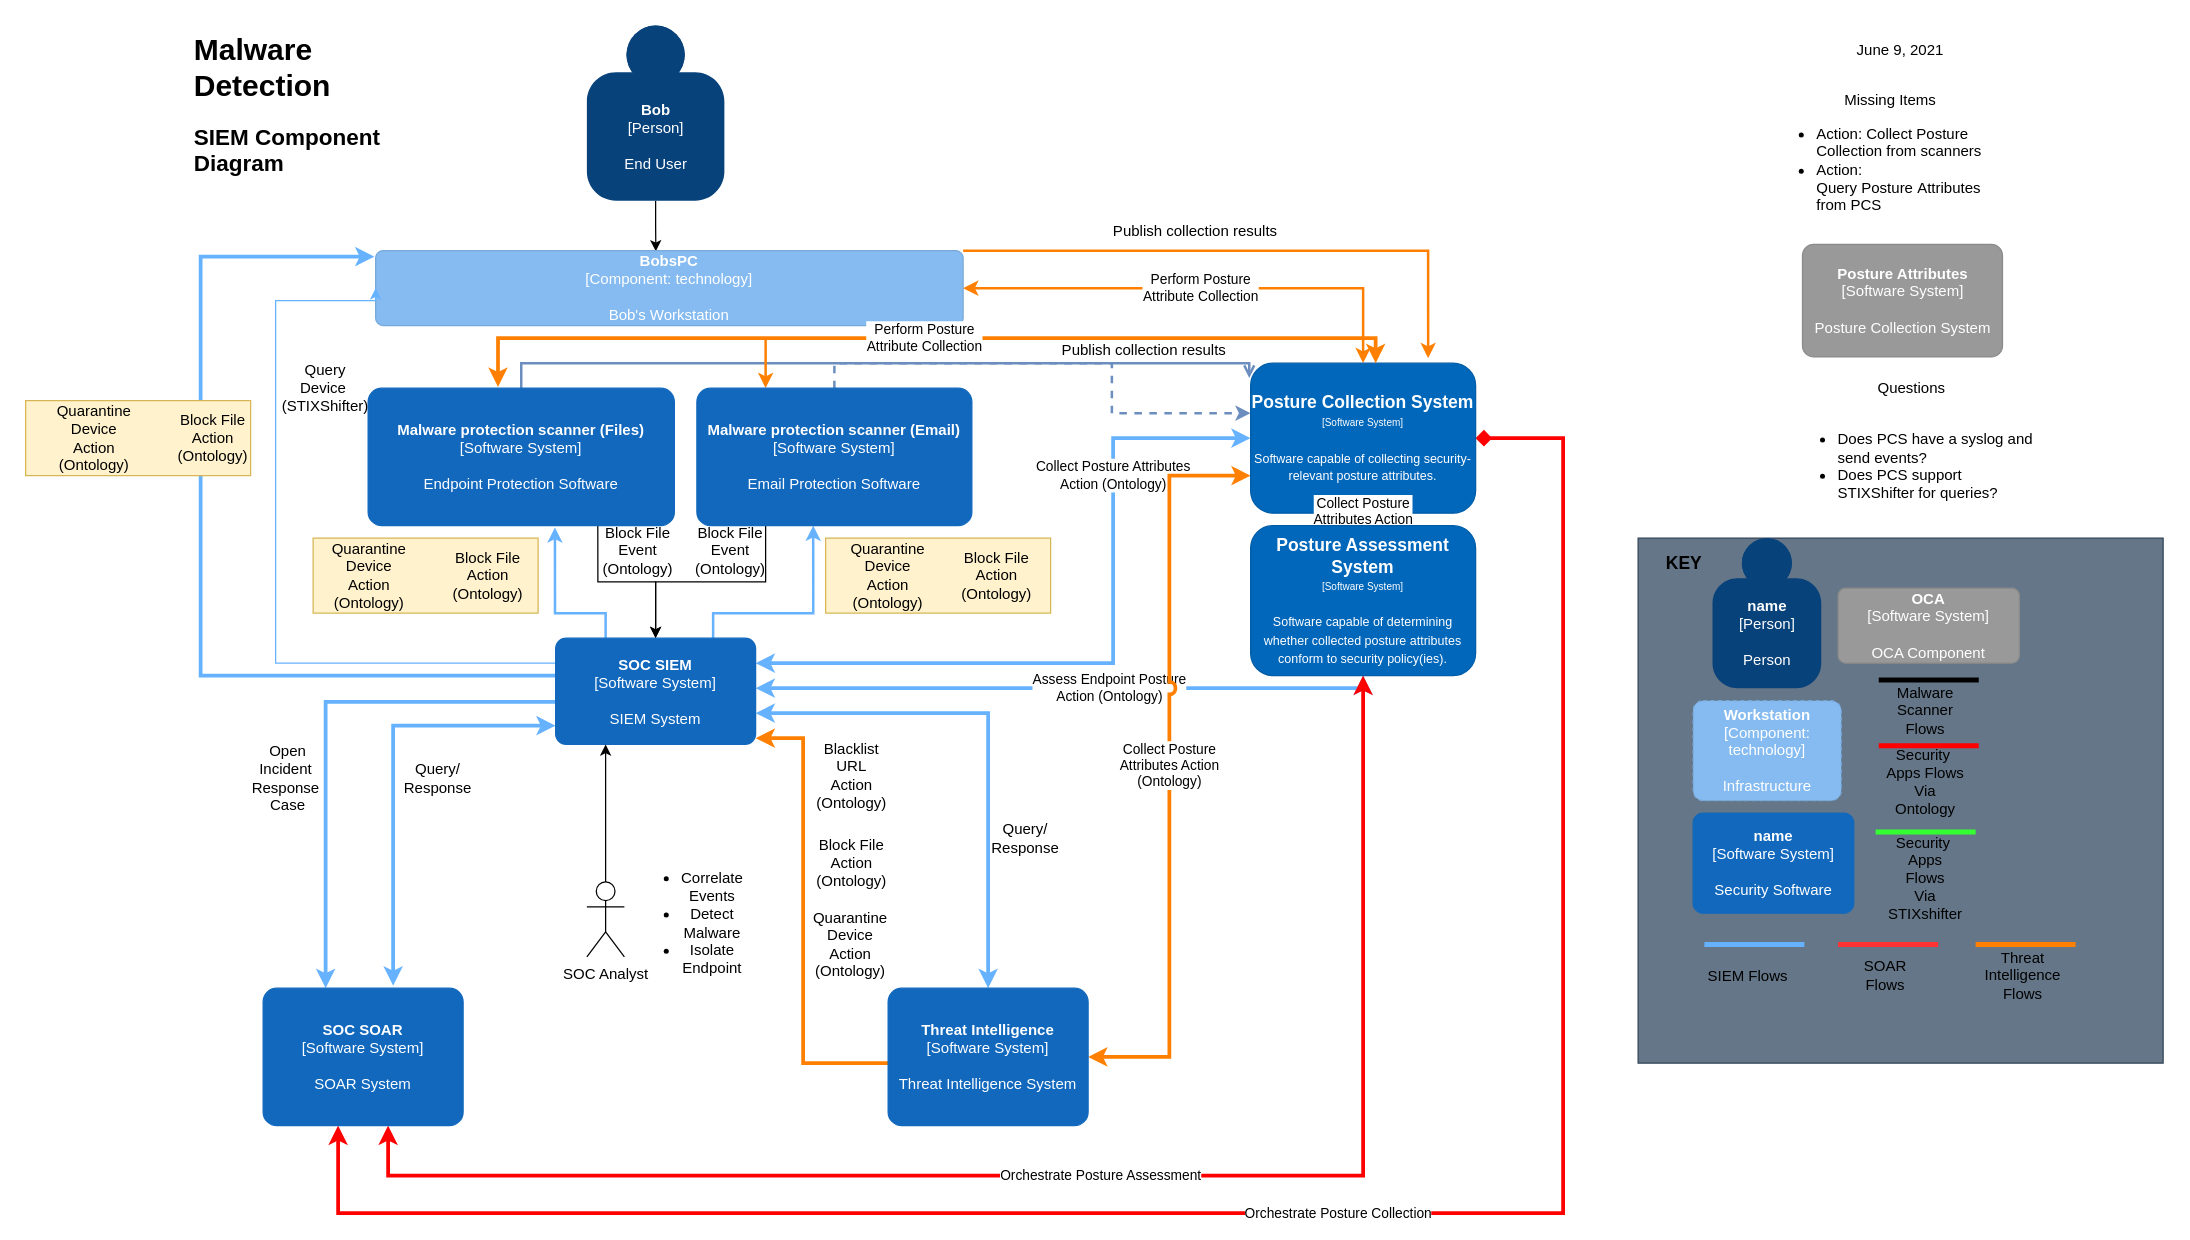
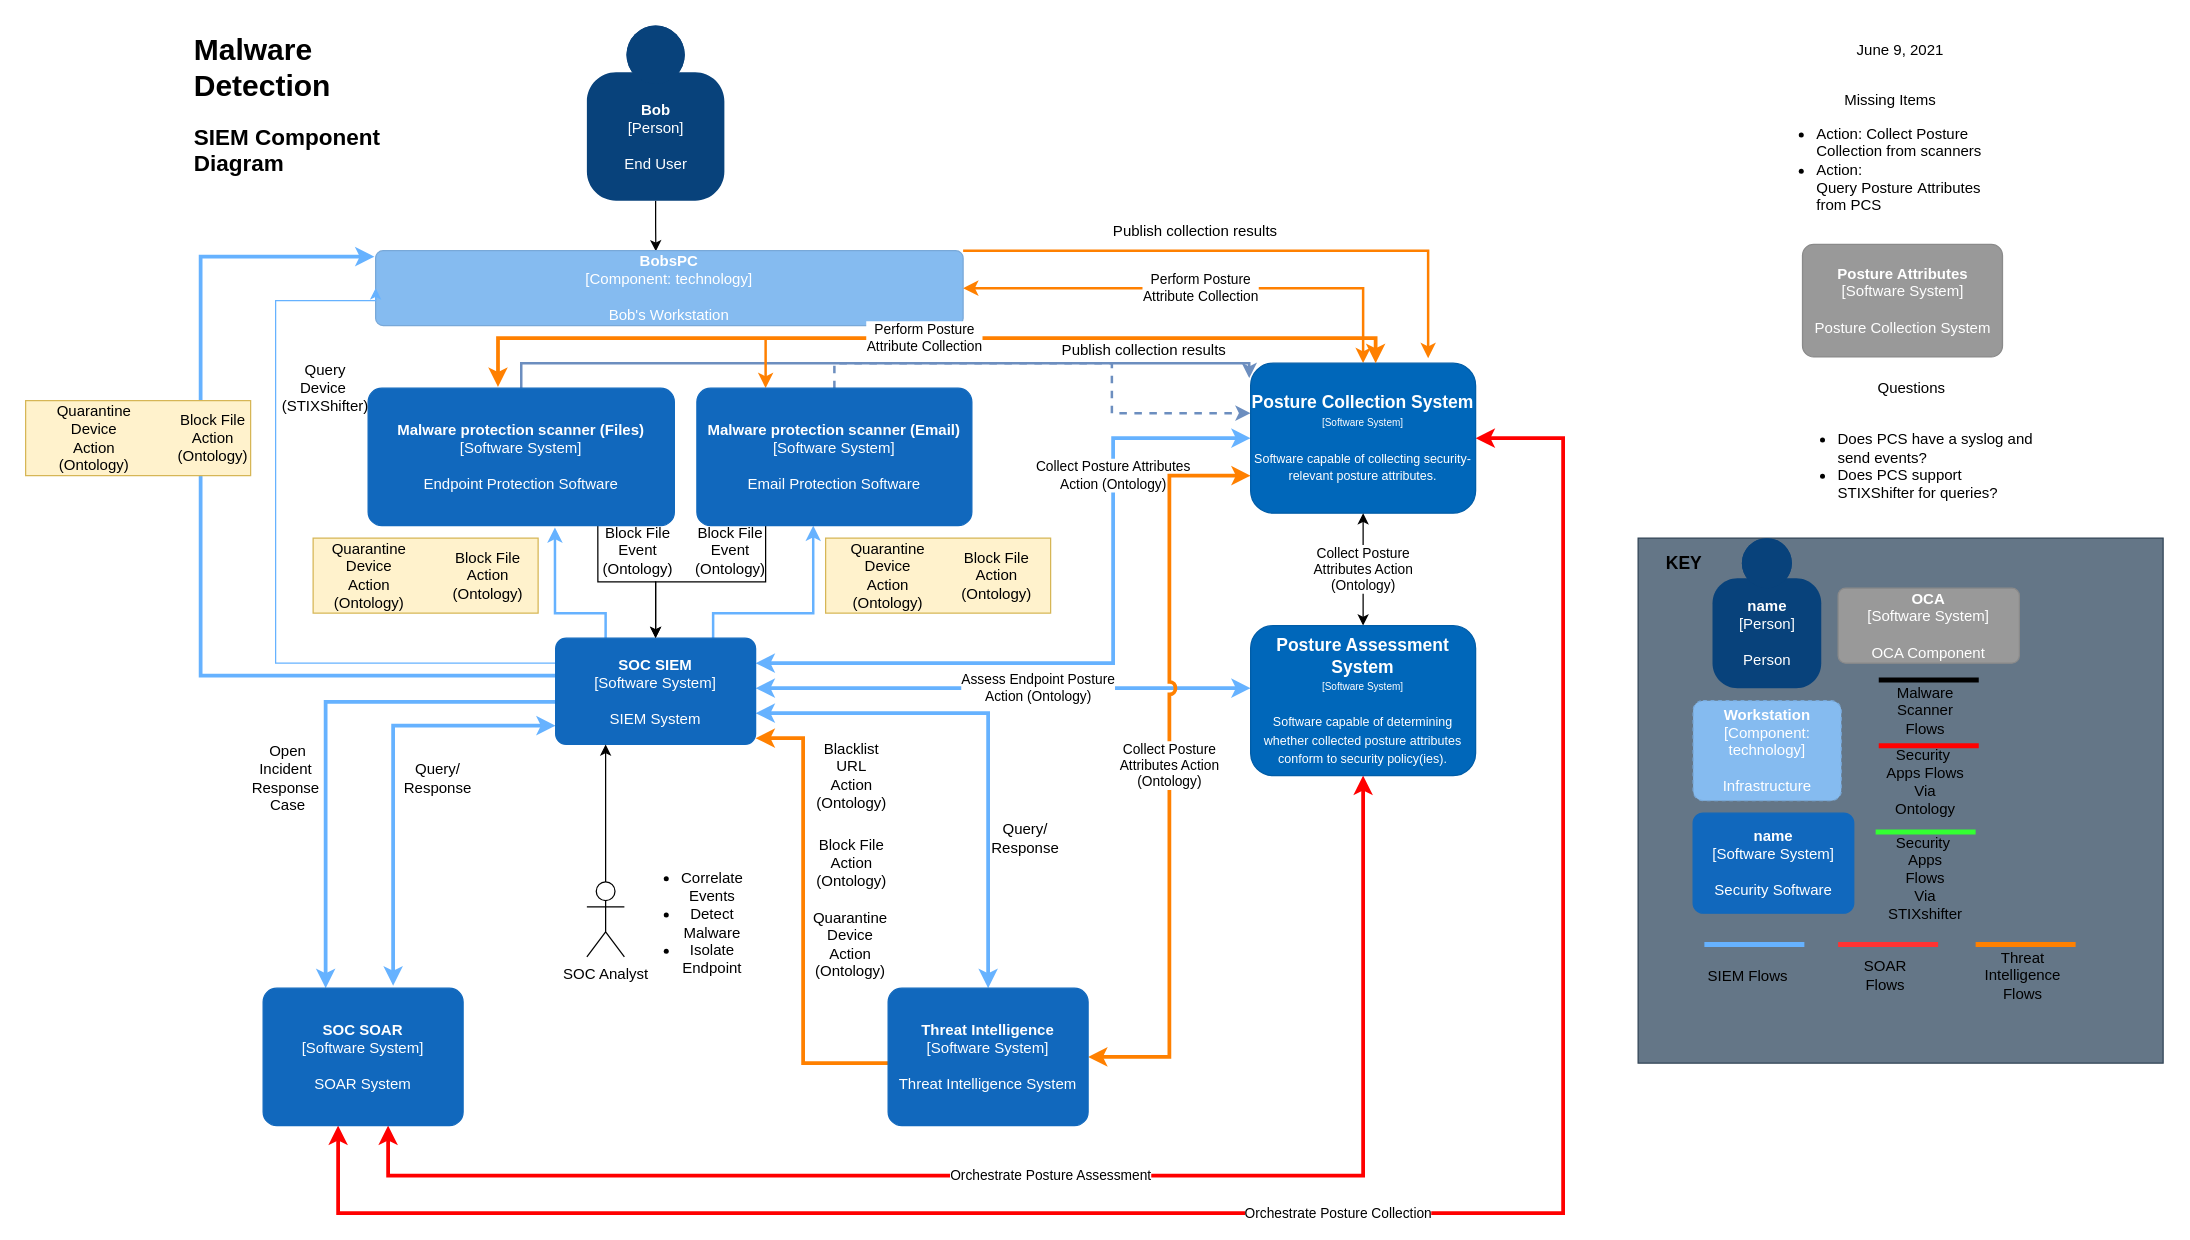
edge "Malware protection scanner (Files) [Software System] Endpoint Protection Software" -> "Posture Collection System [Software System] Software capable of collecting security-relevant posture attributes.": arrowhead open -> classic
edge "Posture Collection System [Software System] Software capable of collecting security-relevant posture attributes." -- "SOC SOAR [Software System] SOAR System": arrowhead diamond -> classic
node "Posture Assessment System [Software System] Software capable of determining whether collected posture attributes conform to security policy(ies).": moved (1363, 601) -> (1363, 701)
